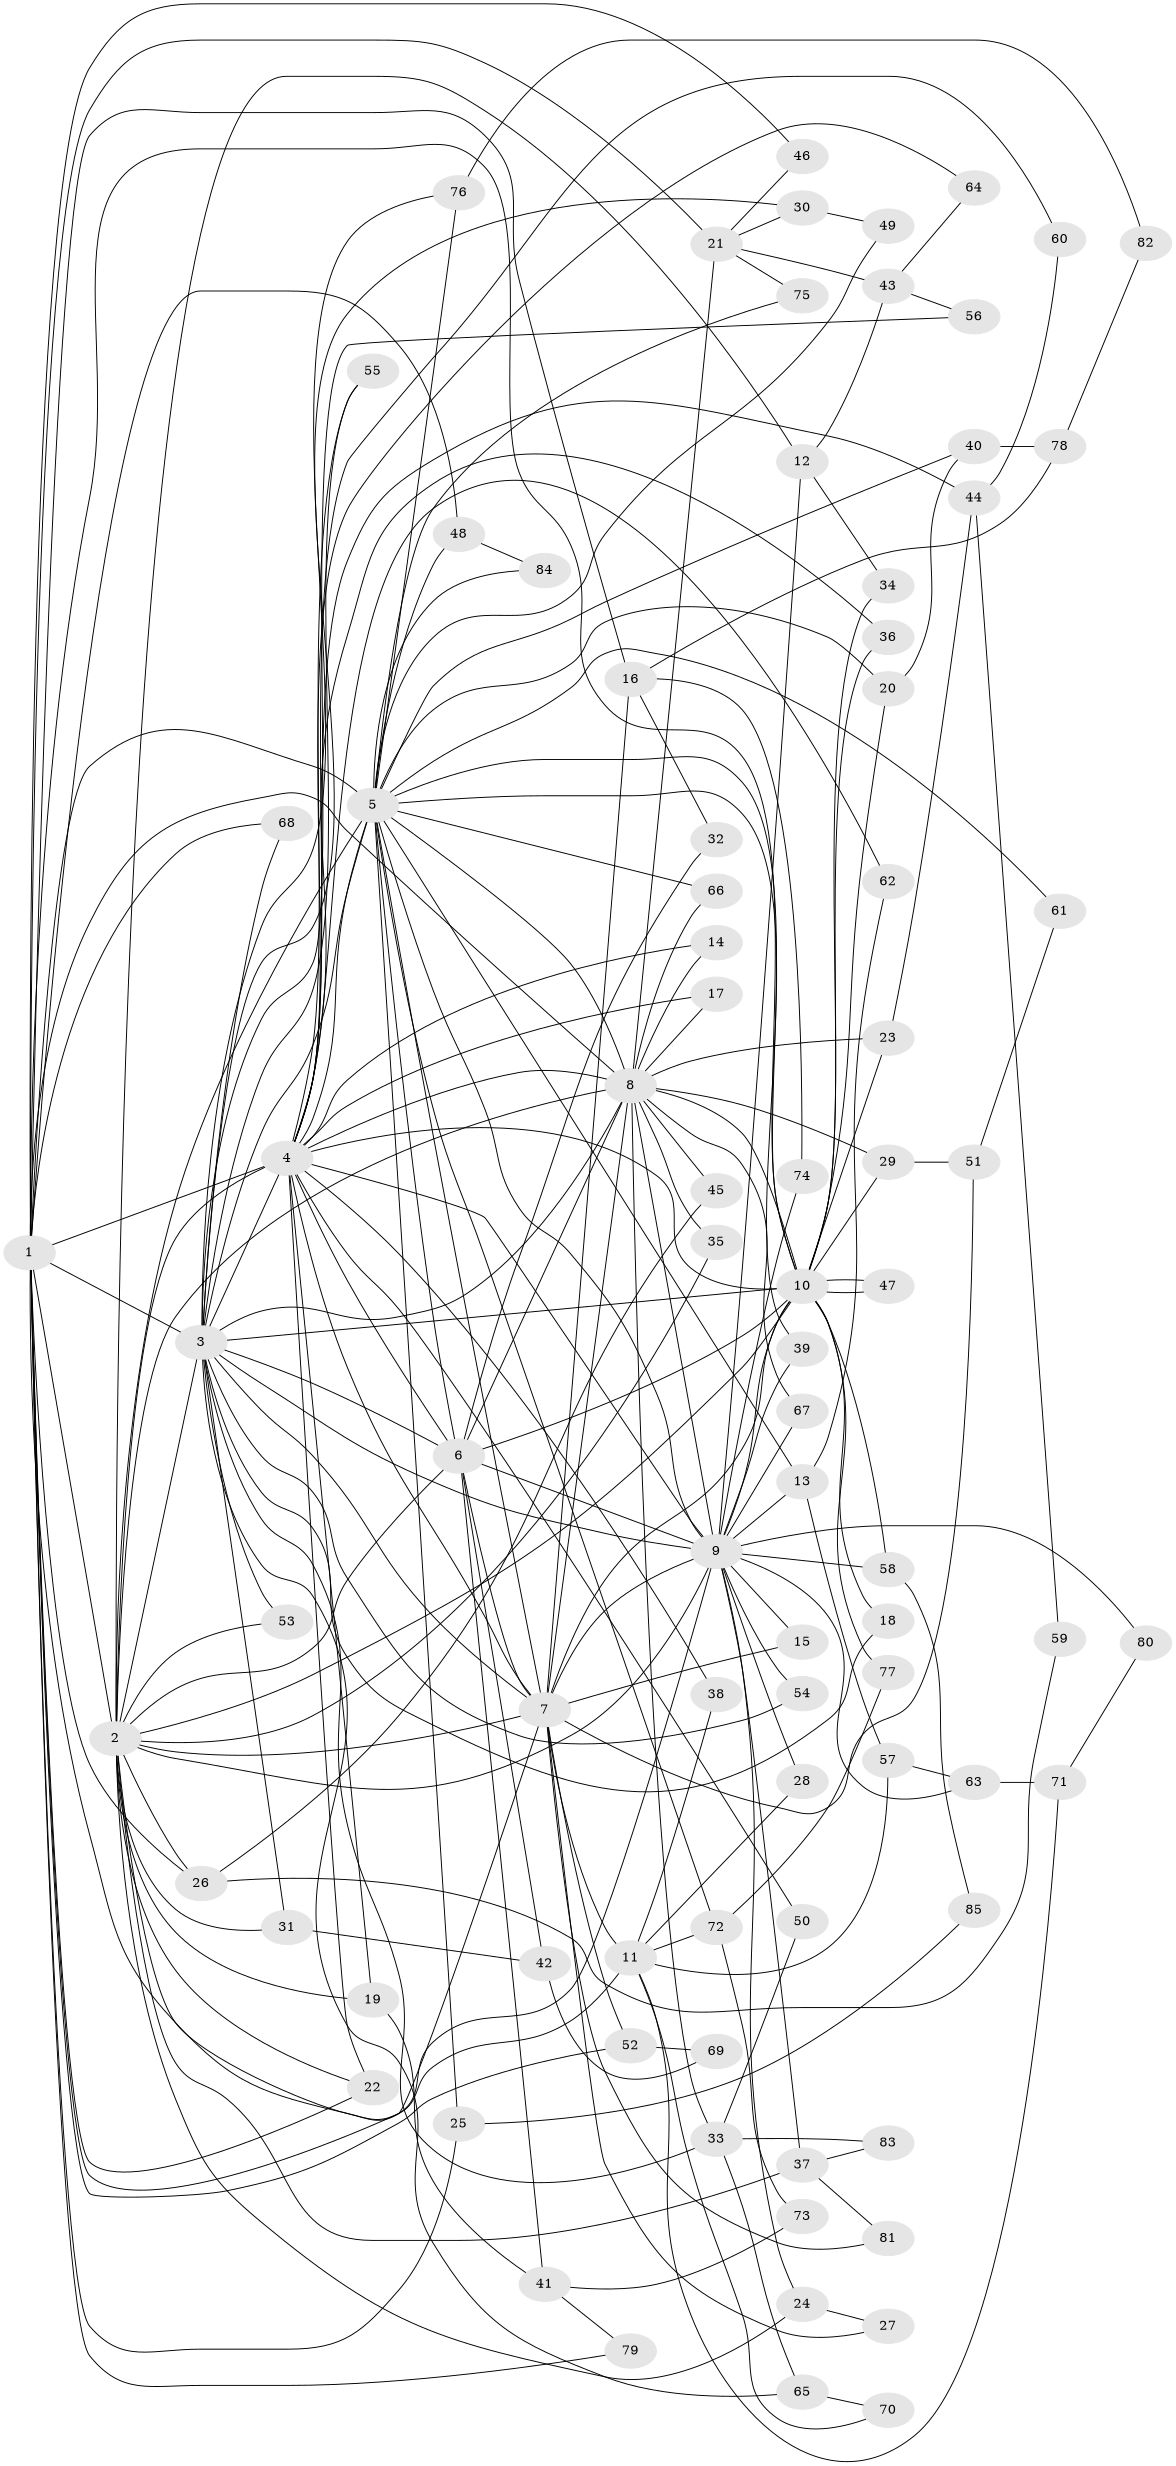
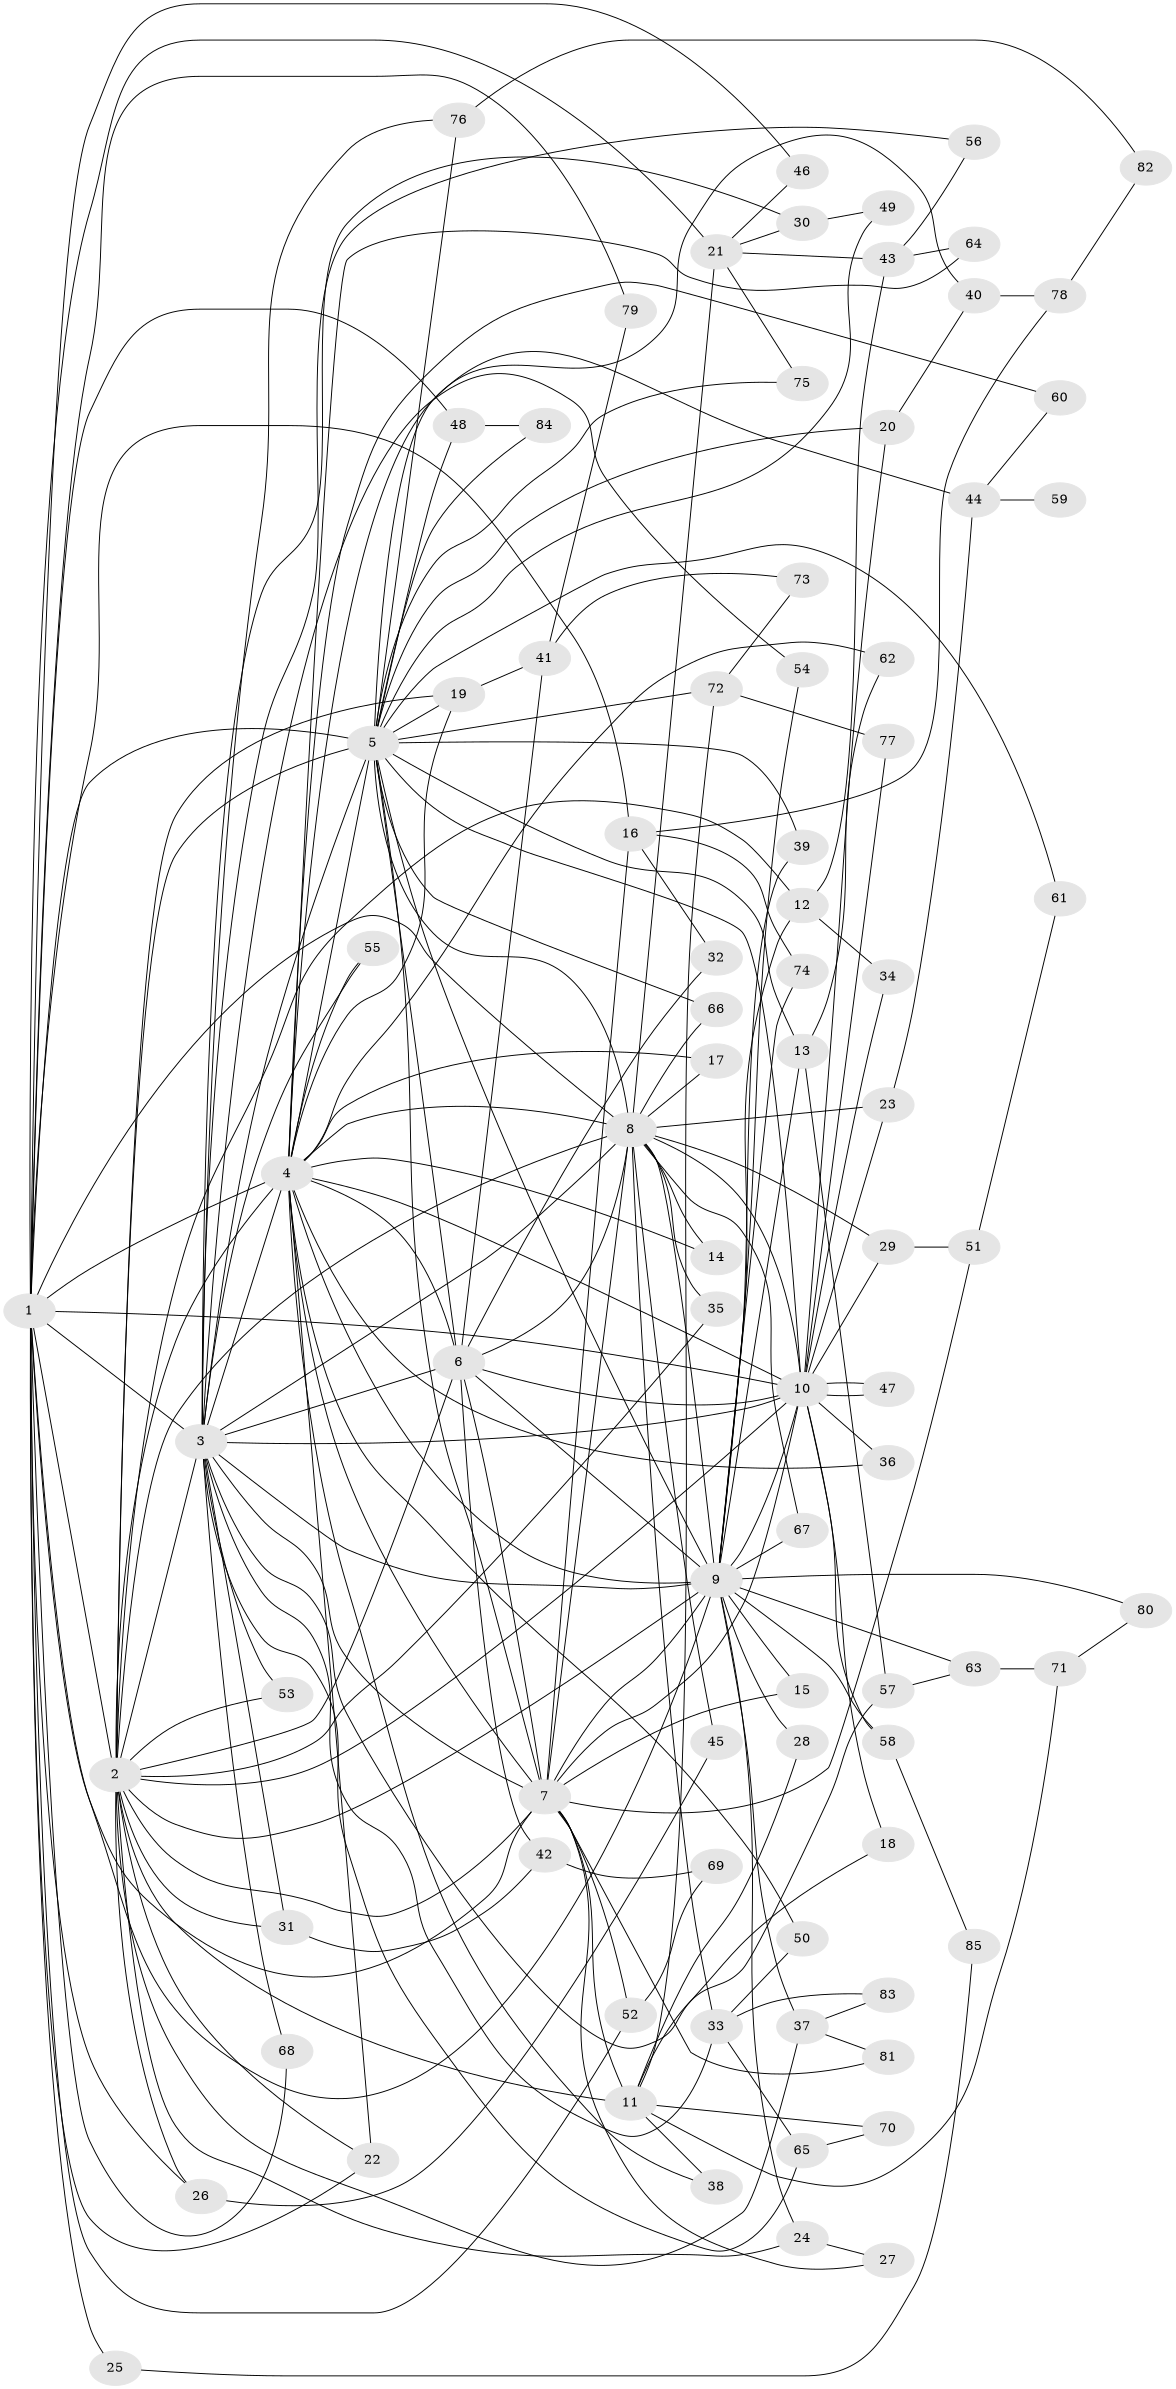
edge "5" -- "25": now "5" -- "19"
edge "59" -- "26": removed
